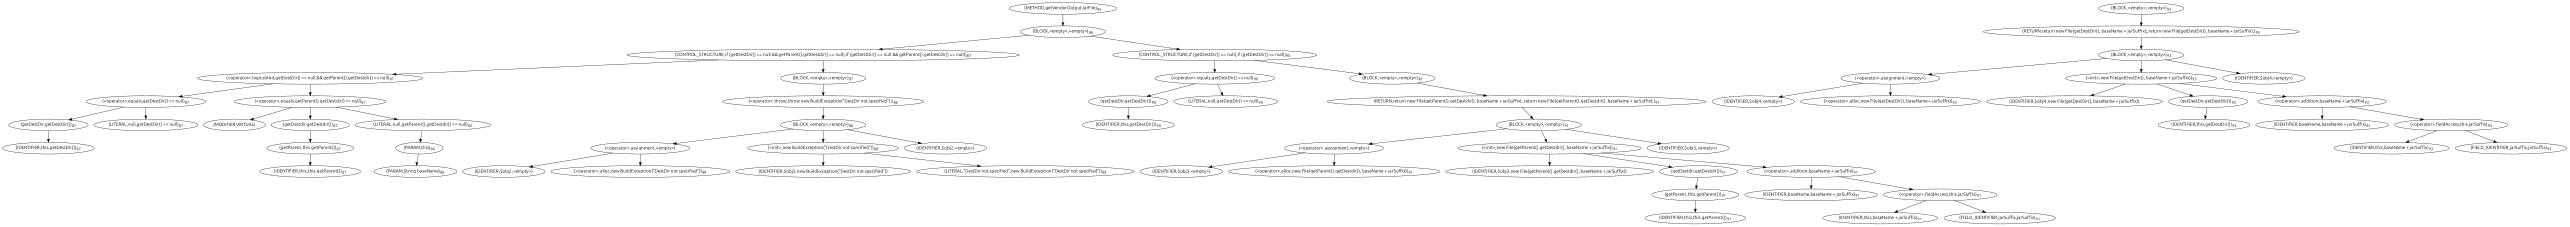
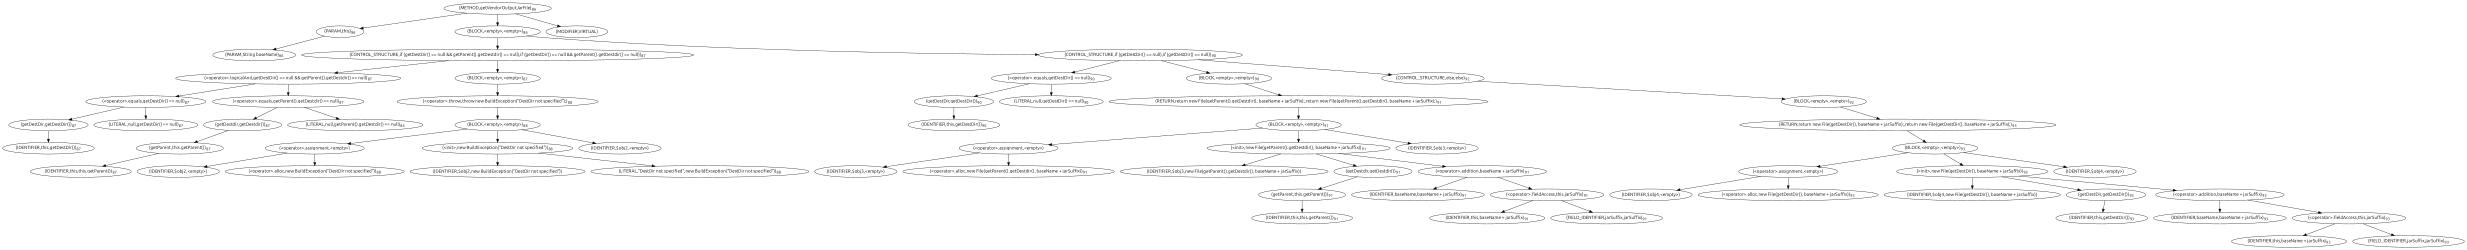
node "(CONTROL_STRUCTURE,else,else)": added
edge "(<operator>.equals,getParent().getDestdir() == null)" -> "(MODIFIER,VIRTUAL)": now "(METHOD,getVendorOutputJarFile)" -> "(MODIFIER,VIRTUAL)"
edge "(LITERAL,null,getParent().getDestdir() == null)" -> "(PARAM,this)": now "(METHOD,getVendorOutputJarFile)" -> "(PARAM,this)"
